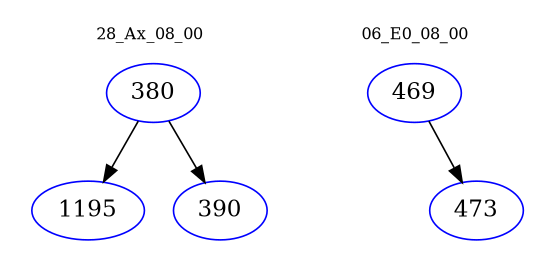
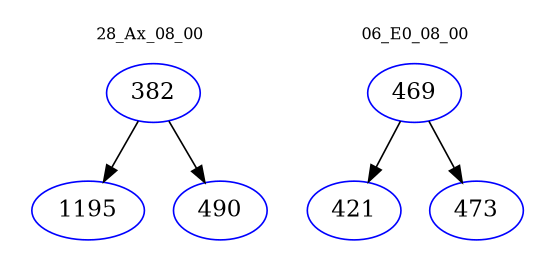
node "380": label "380" -> "382"
node "390": label "390" -> "490"
node "421": added
